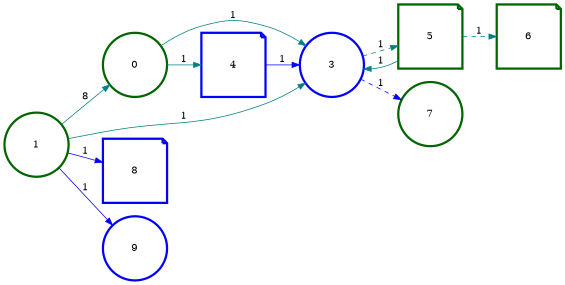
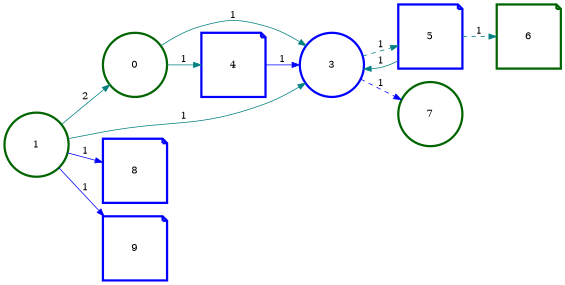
node "5": color darkgreen -> blue
edge "1" -> "0": label "8" -> "2"
node "9": shape ellipse -> note
